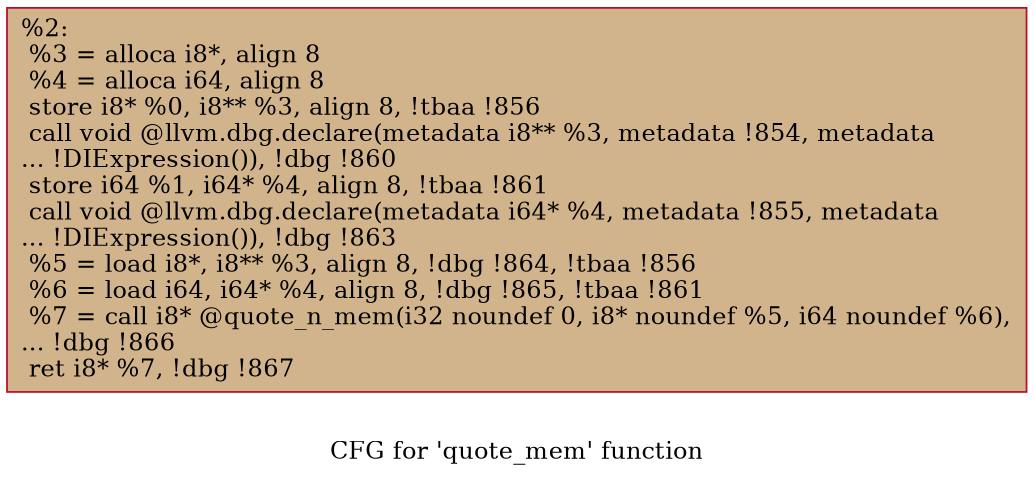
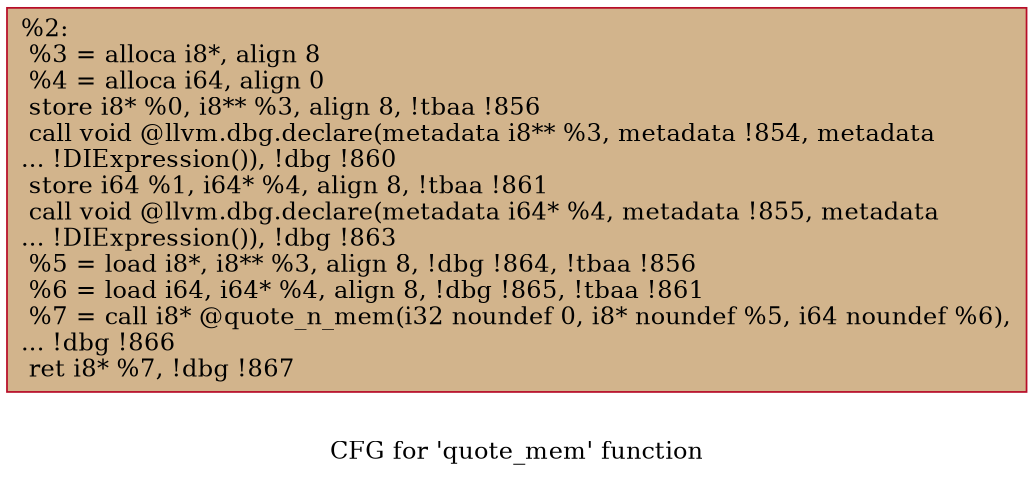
node "%2:": text "%4 = alloca i64, align 8" -> "%4 = alloca i64, align 0"
